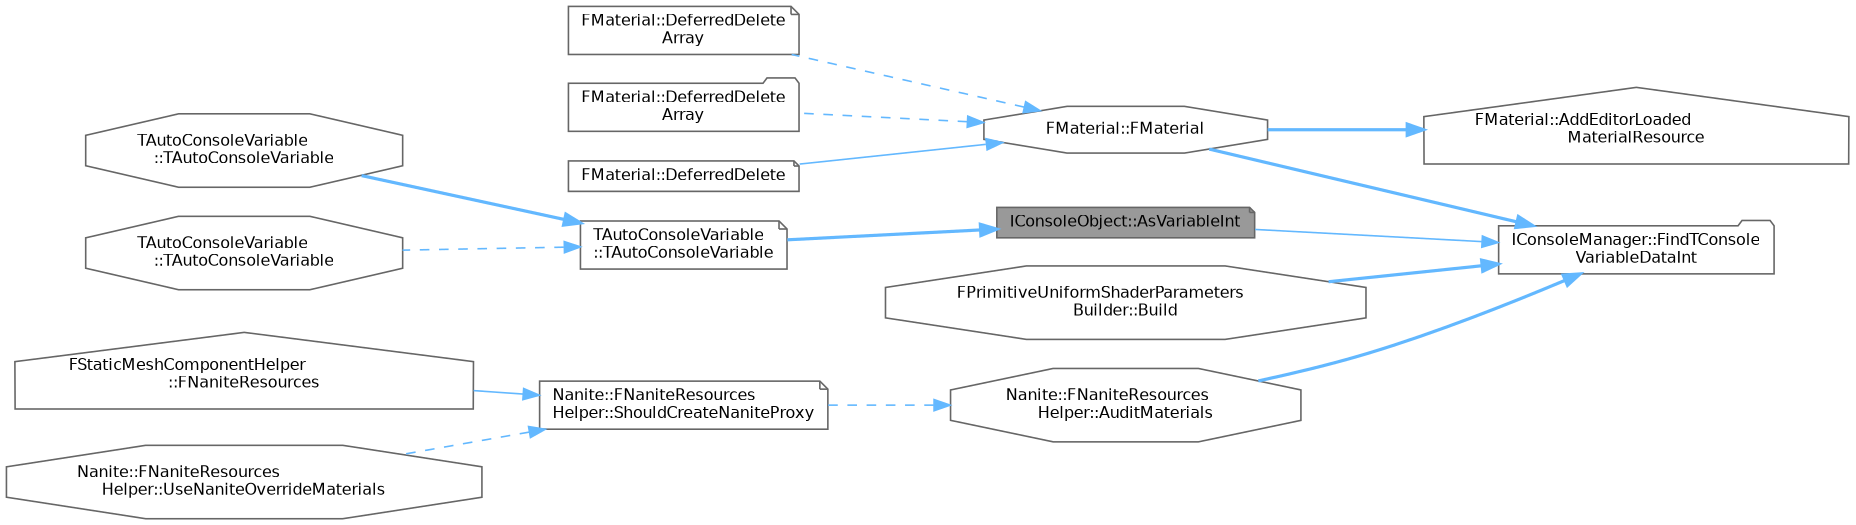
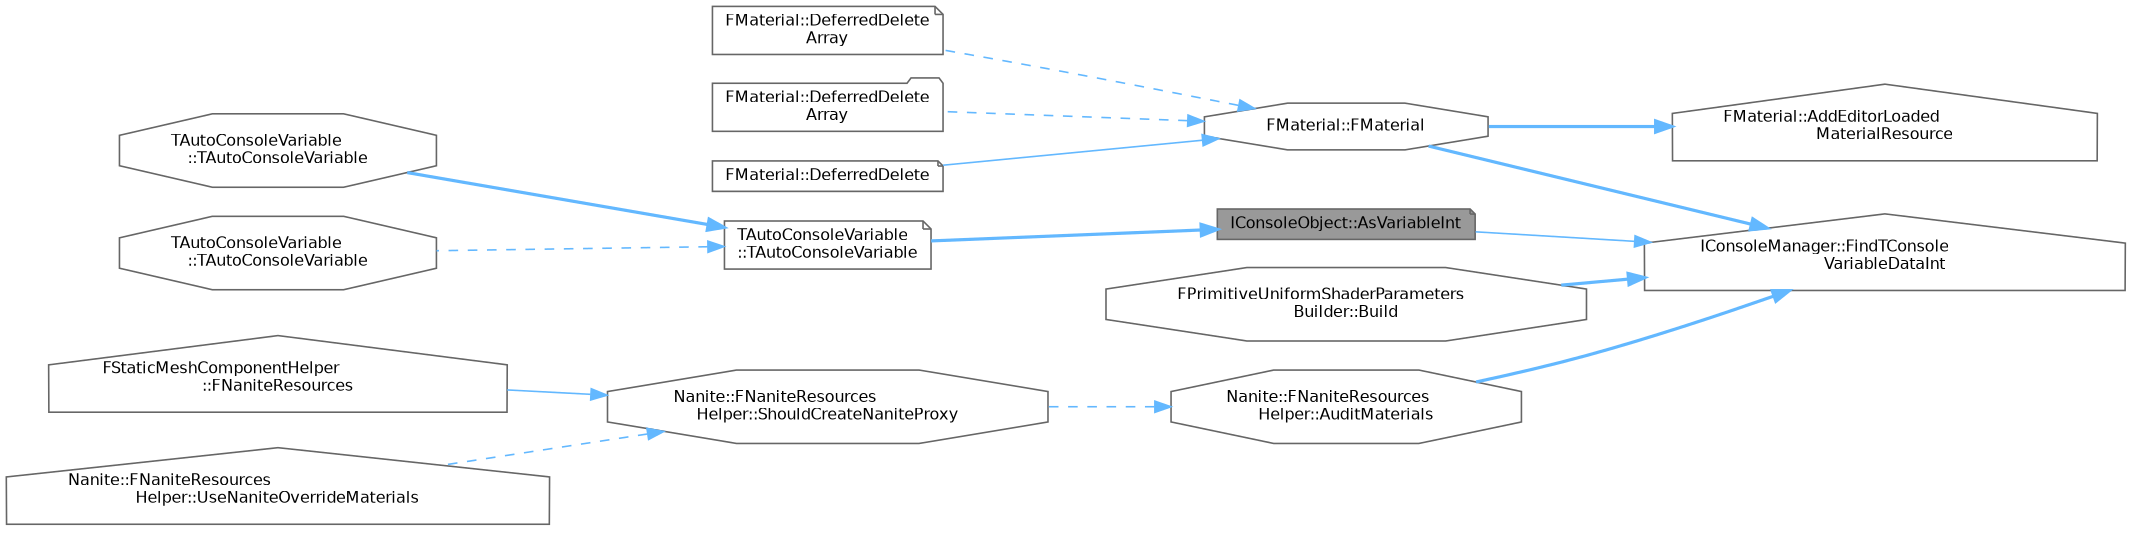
node "IConsoleManager::FindTConsole VariableDataInt": shape folder -> house
node "Nanite::FNaniteResources Helper::ShouldCreateNaniteProxy": shape note -> octagon
node "Nanite::FNaniteResources Helper::UseNaniteOverrideMaterials": shape octagon -> house
